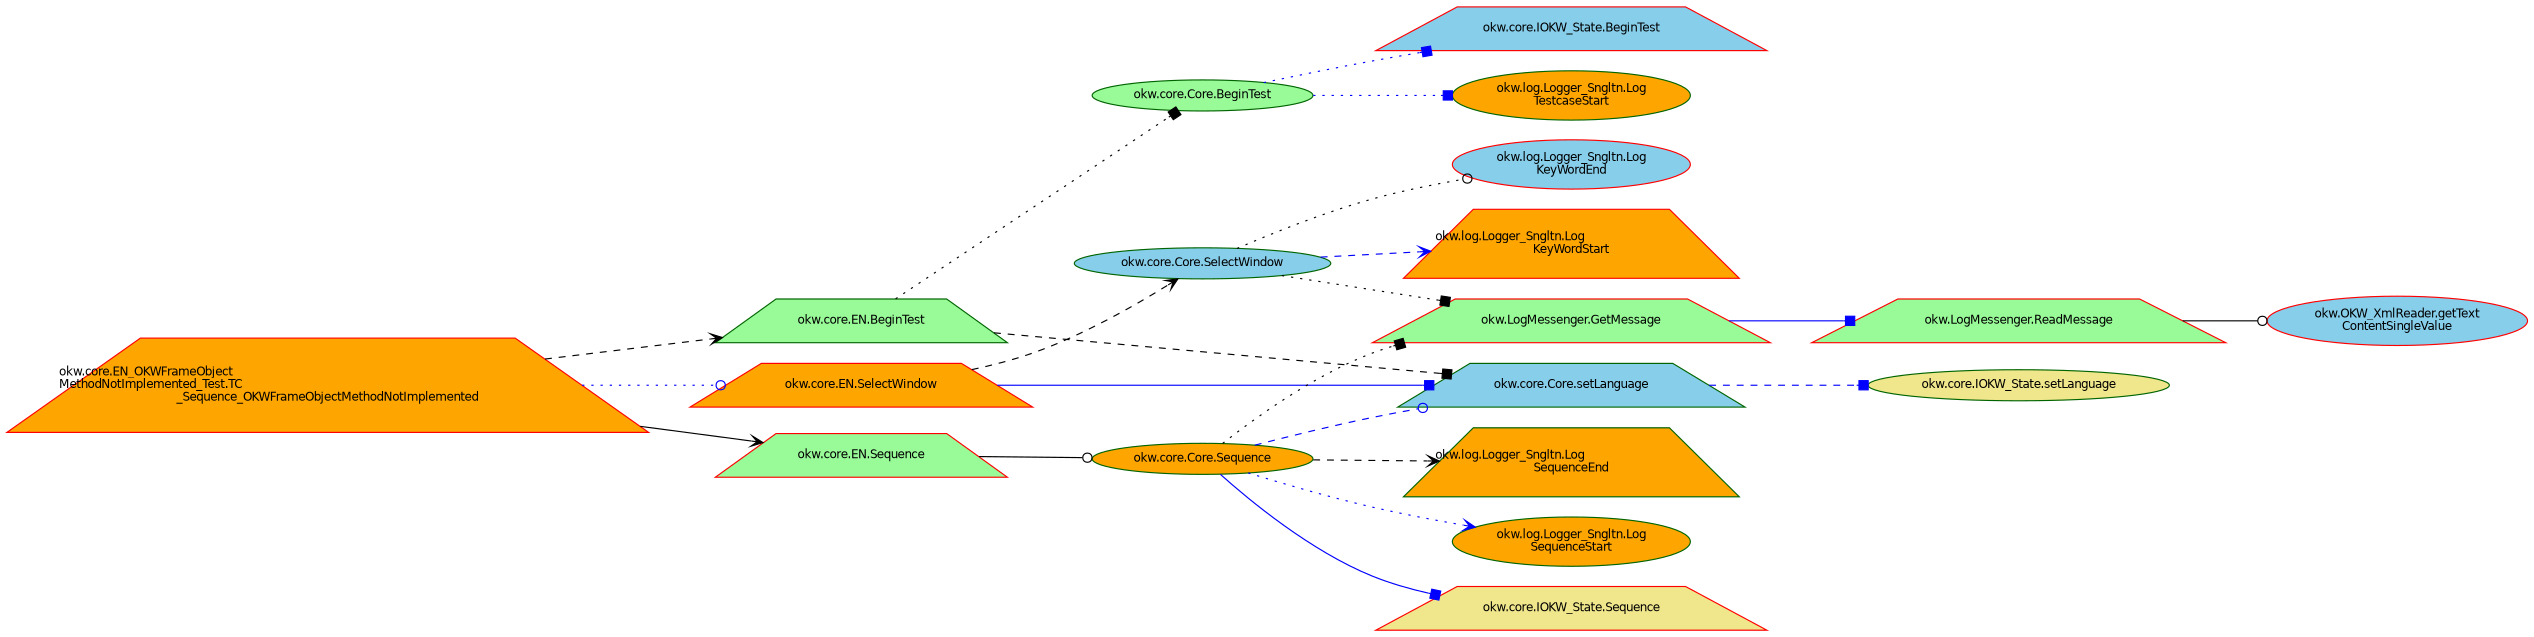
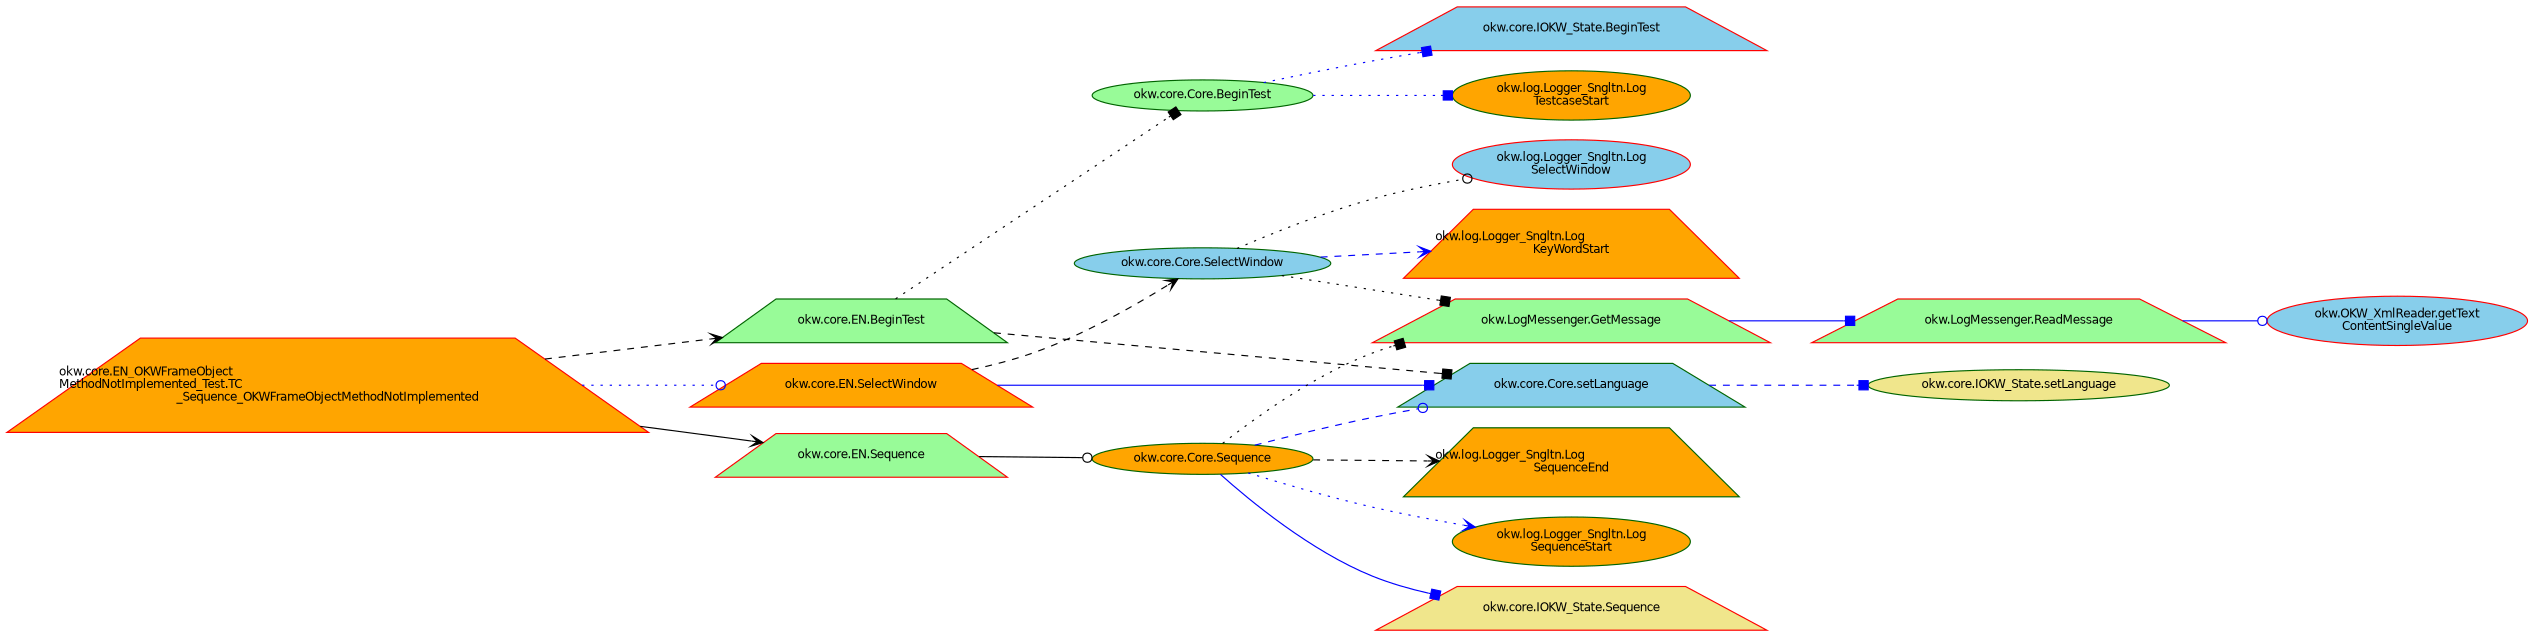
node "okw.log.Logger_Sngltn.Log KeyWordEnd": label "okw.log.Logger_Sngltn.Log KeyWordEnd" -> "okw.log.Logger_Sngltn.Log SelectWindow"
edge "okw.LogMessenger.ReadMessage" -> "okw.OKW_XmlReader.getText ContentSingleValue": color black -> blue
